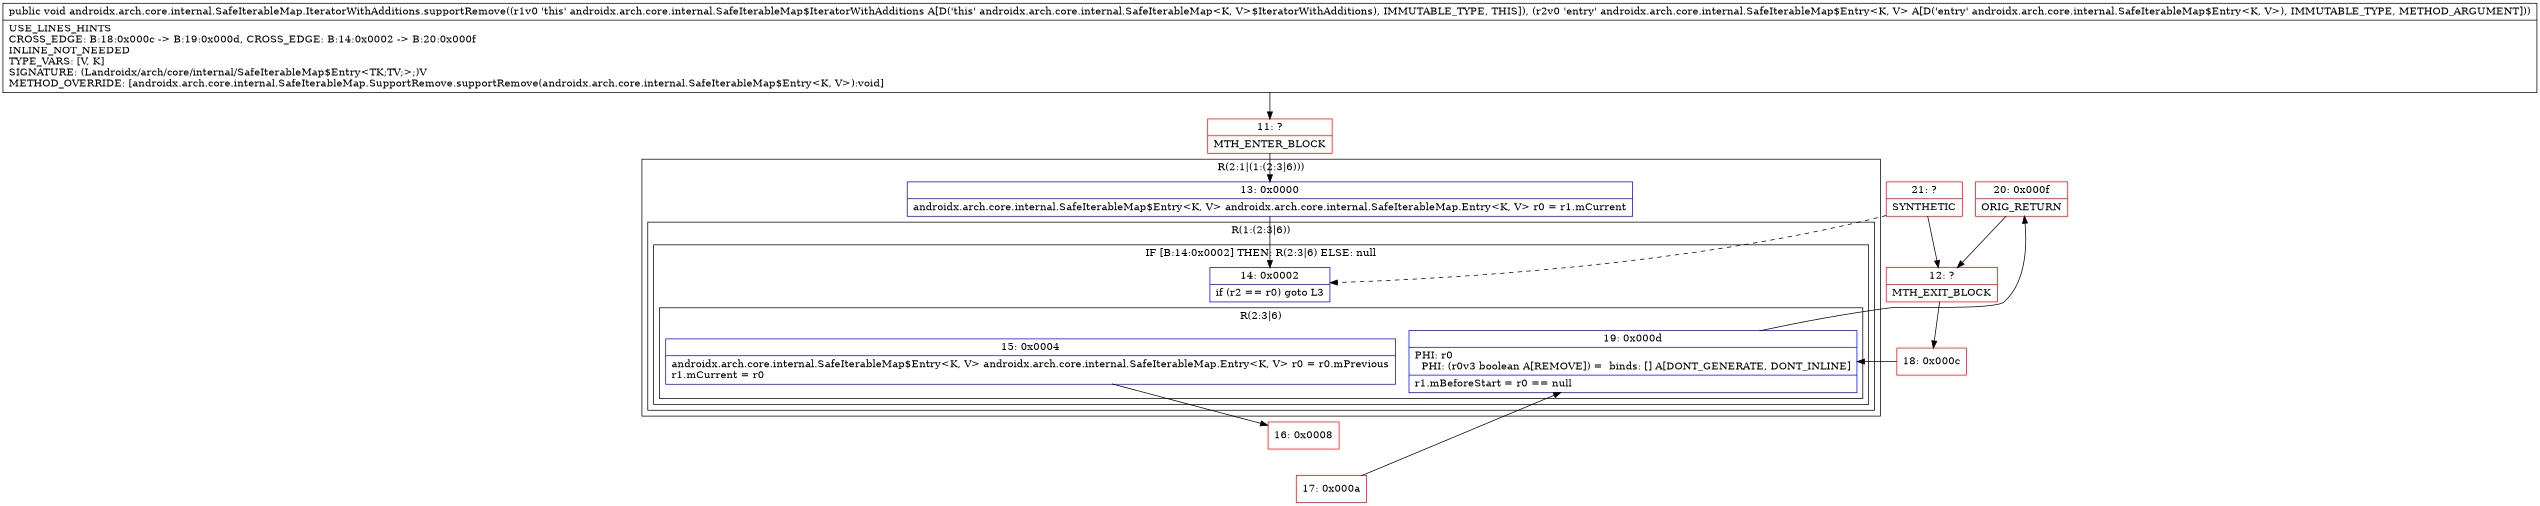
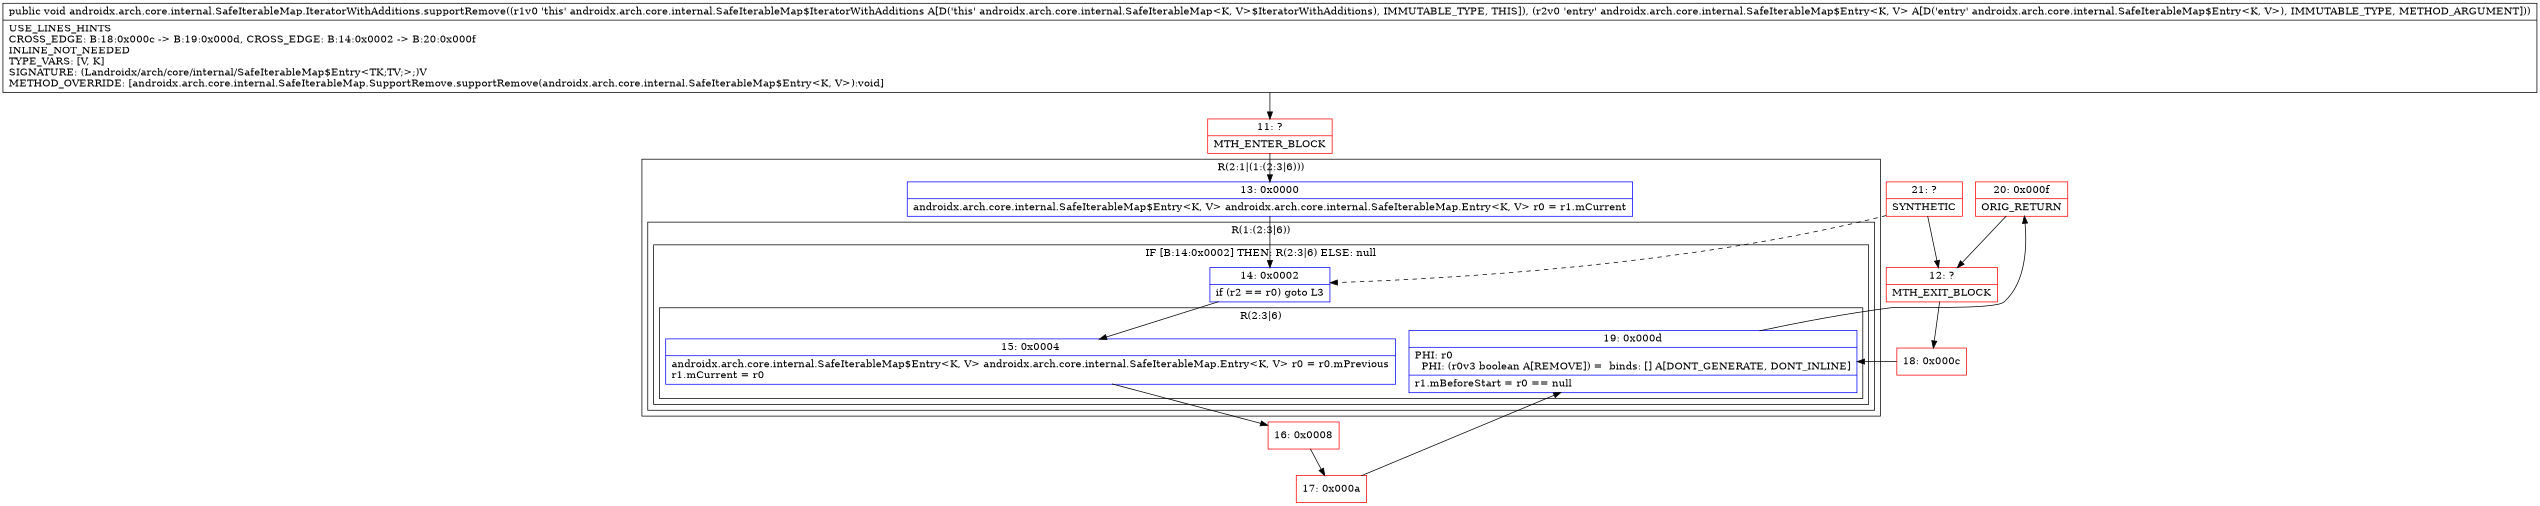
edge "14: 0x0002" -> "15: 0x0004": added
edge "16: 0x0008" -> "17: 0x000a": added
